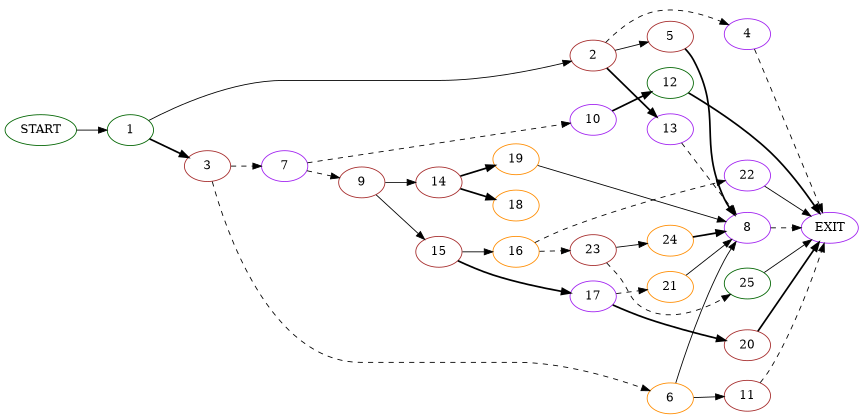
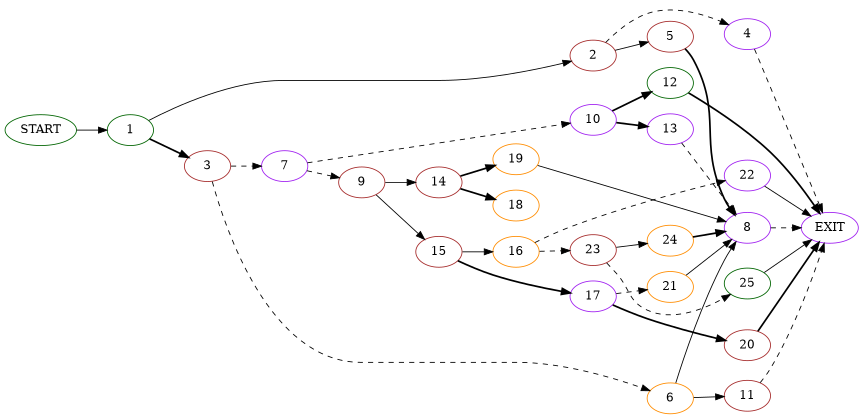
edge "2" -> "13": now "10" -> "13"
